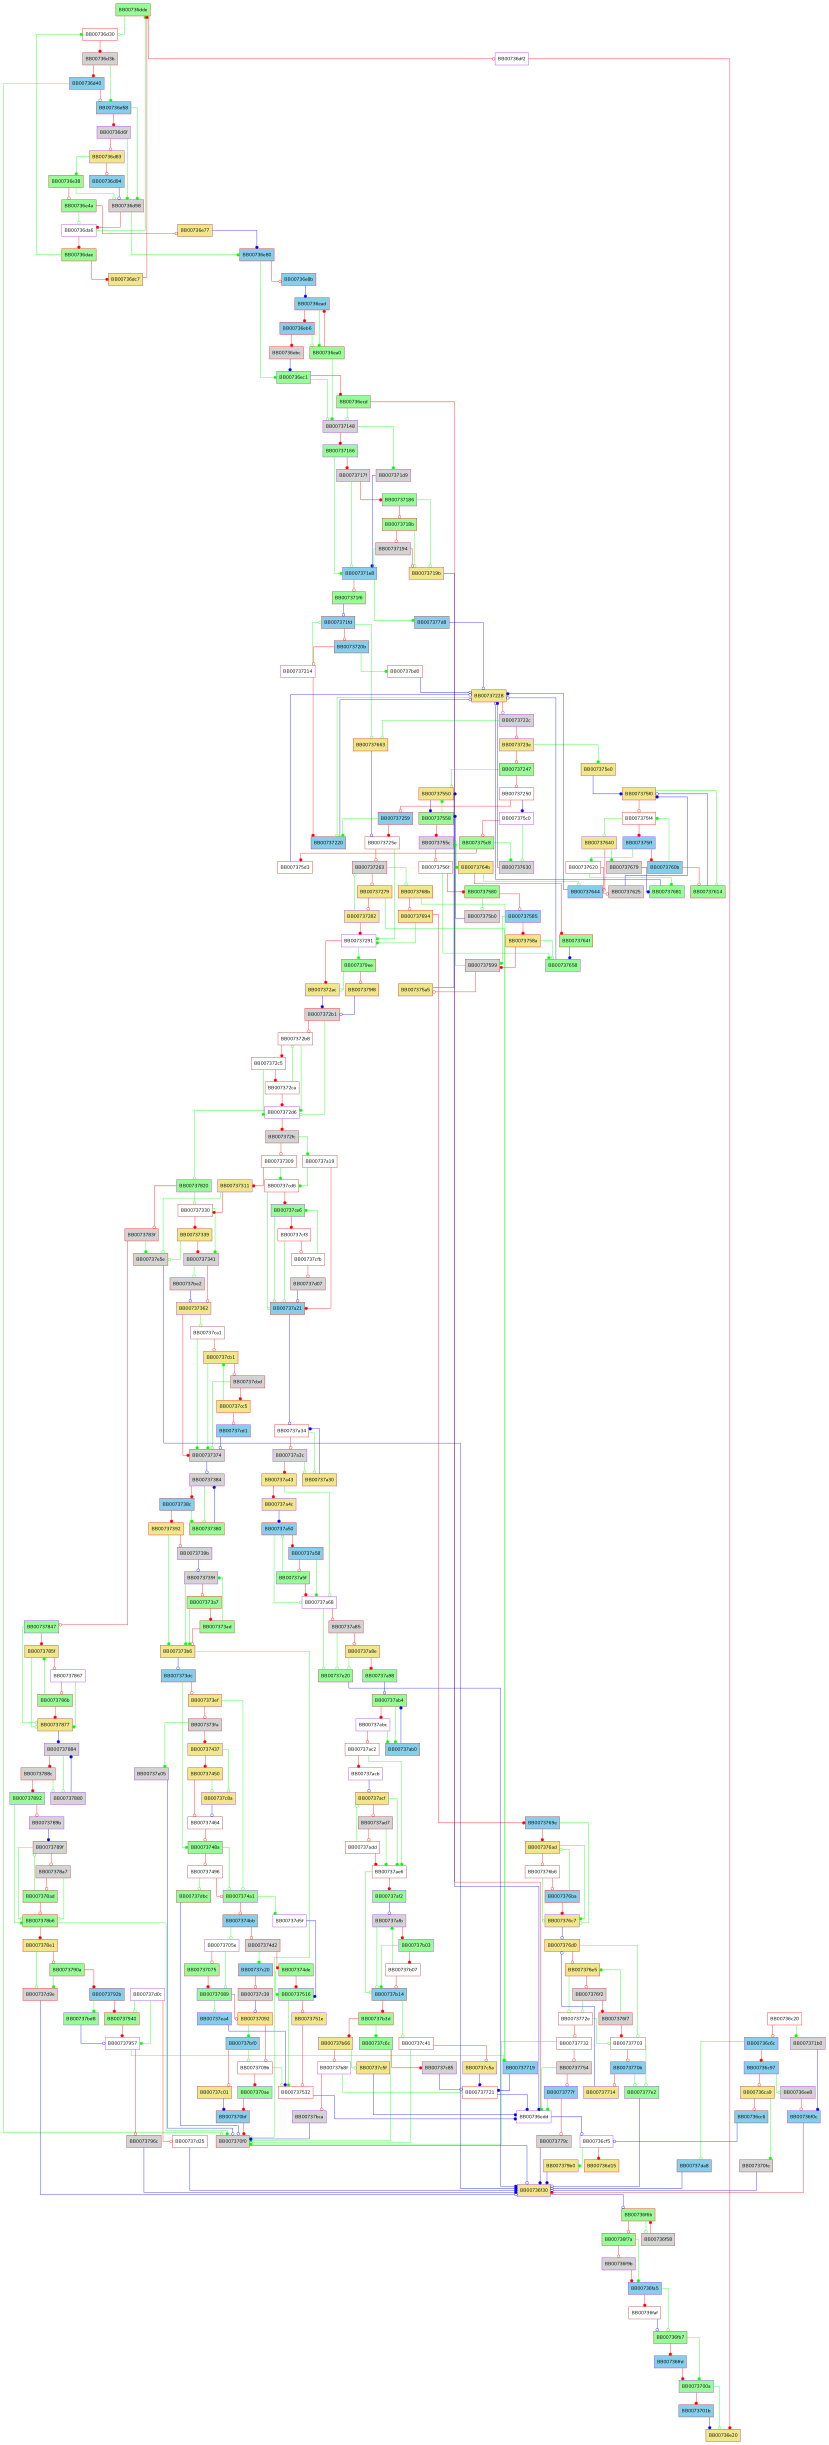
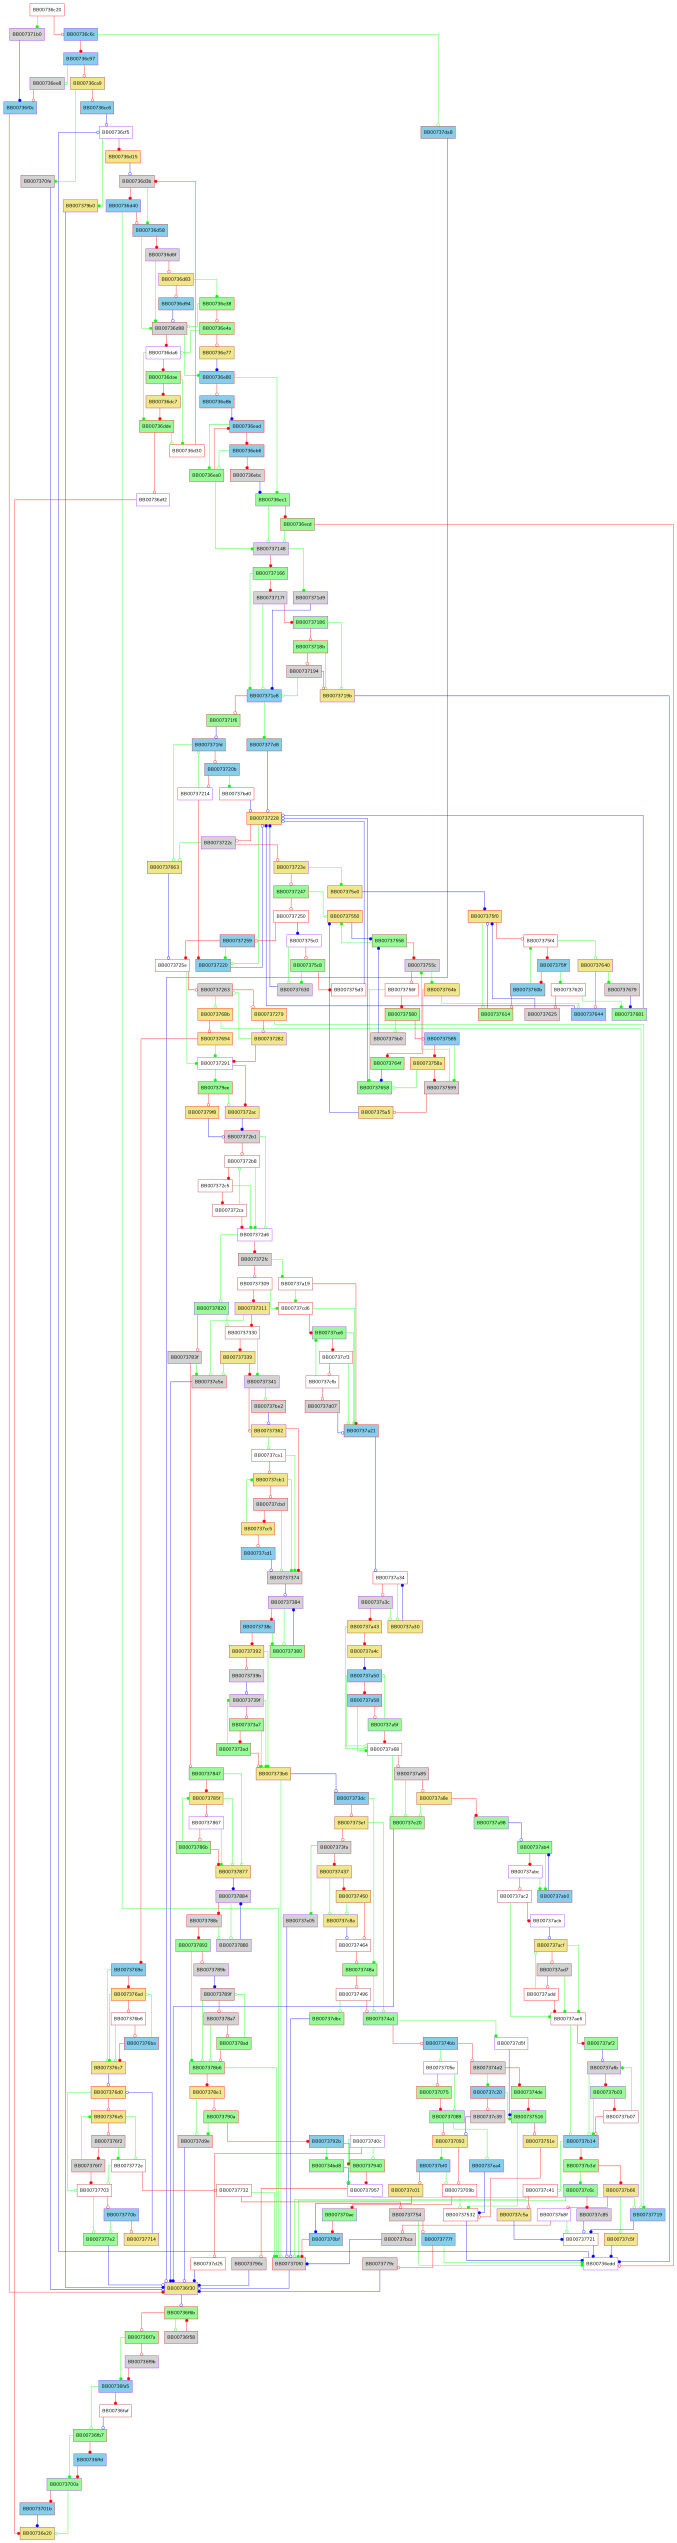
edge "BB00736d15" -> "BB00736d3b": added
edge "BB007376f2" -> "BB0073772e": arrowhead odot -> dot
node "BB00737bd8": label "BB00737bd8" -> "BB00734bd8"
